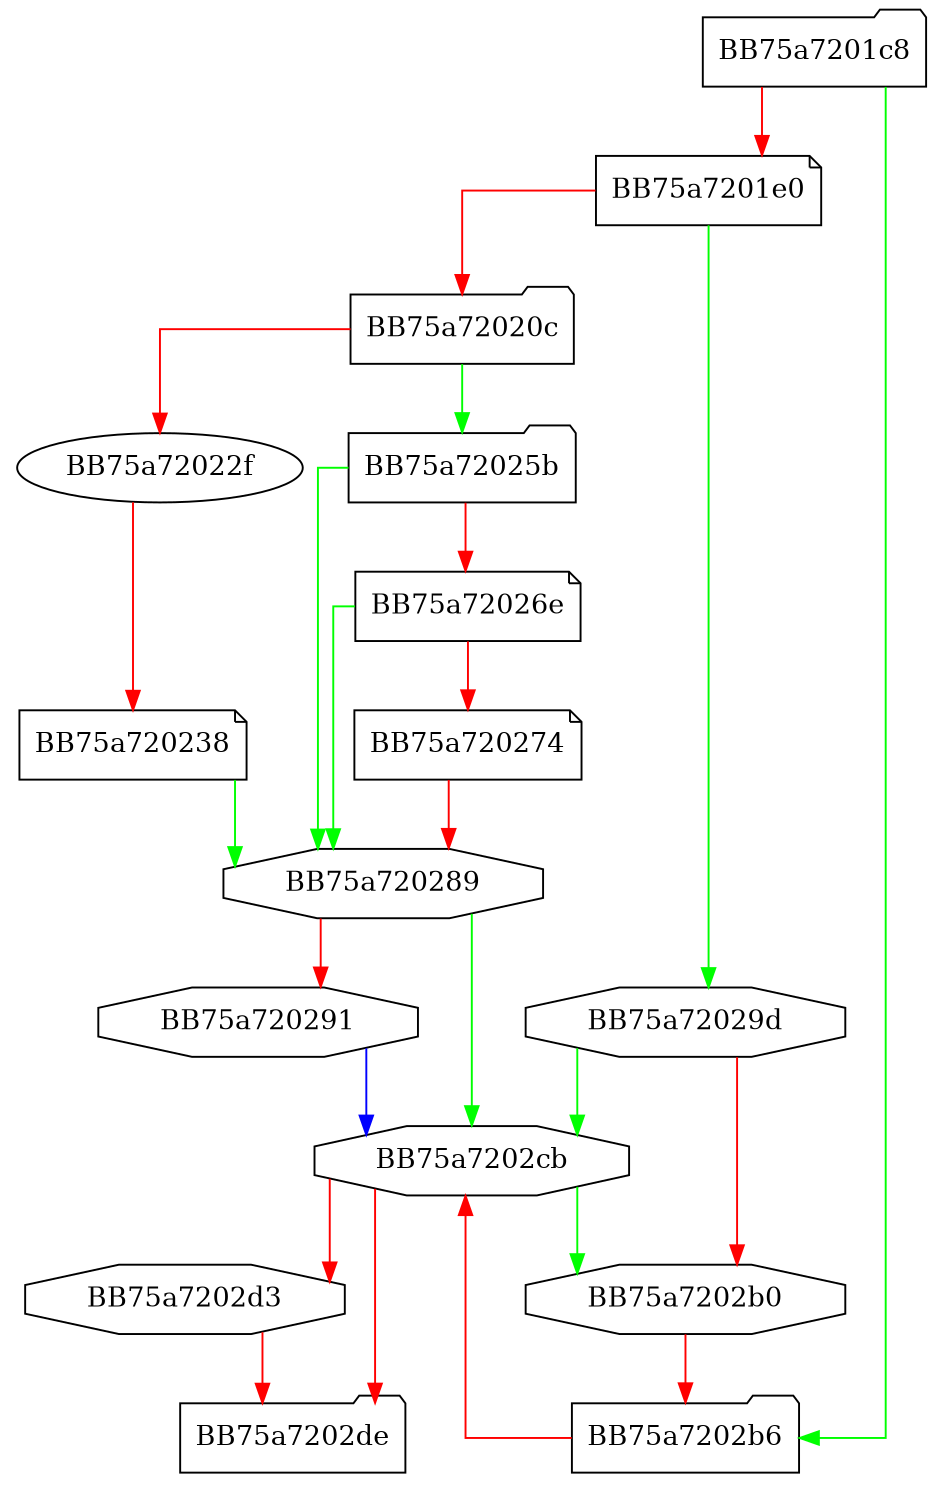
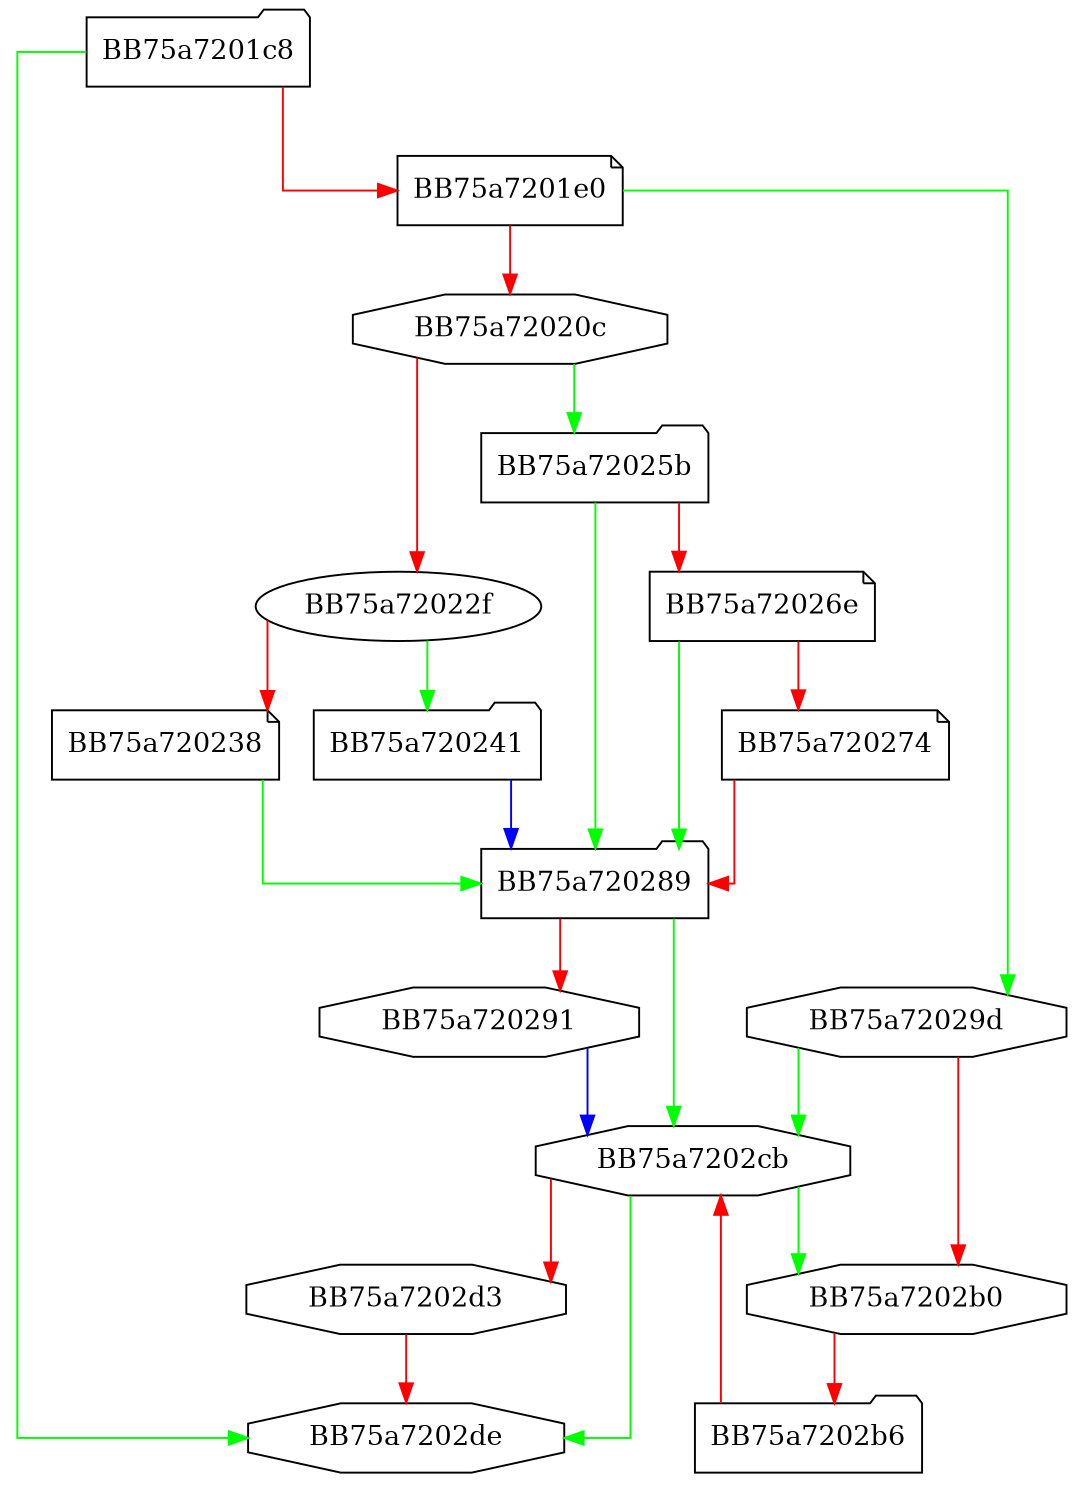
node "BB75a72020c": shape folder -> octagon
node "BB75a720241": added
edge "BB75a7201c8" -> "BB75a7202b6": now "BB75a7201c8" -> "BB75a7202de"
node "BB75a720289": shape octagon -> folder
edge "BB75a7202cb" -> "BB75a7202de": color red -> green
node "BB75a7202de": shape folder -> octagon
